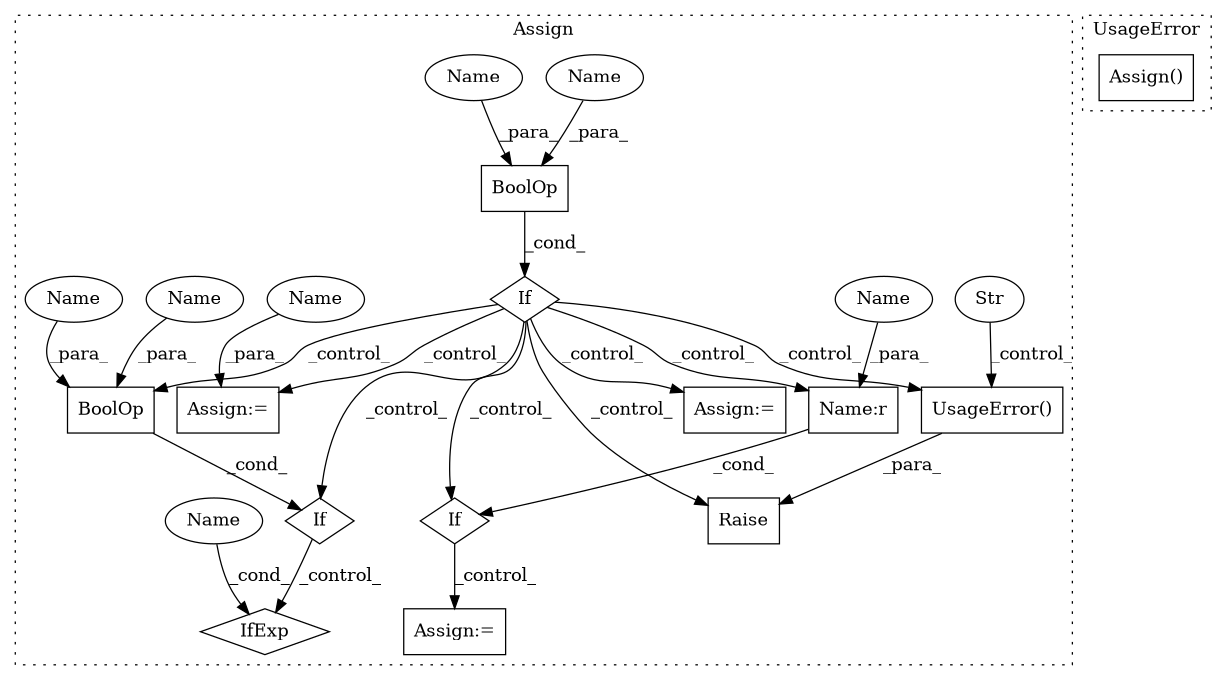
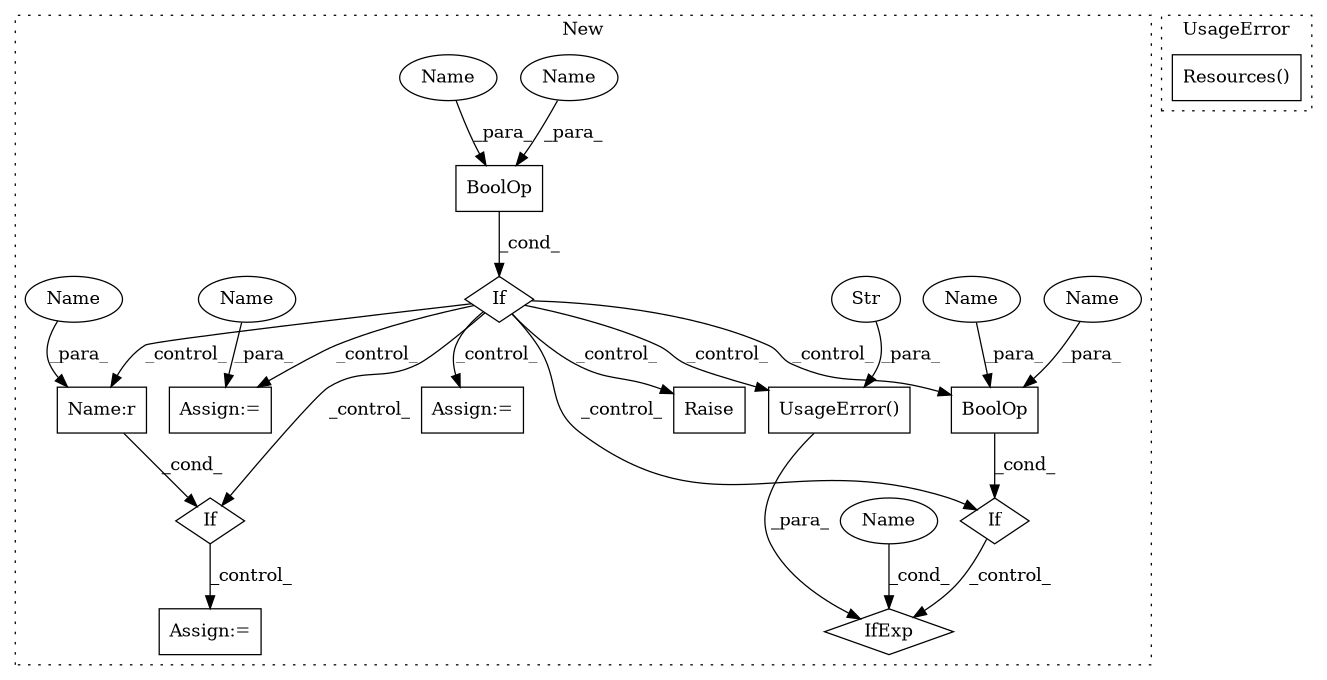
cluster "Assign": label "Assign" -> "New"
node "Assign()": label "Assign()" -> "Resources()"
edge "Str" -> "UsageError()": label "_control_" -> "_para_"
edge "UsageError()" -> "Raise": now "UsageError()" -> "IfExp"
